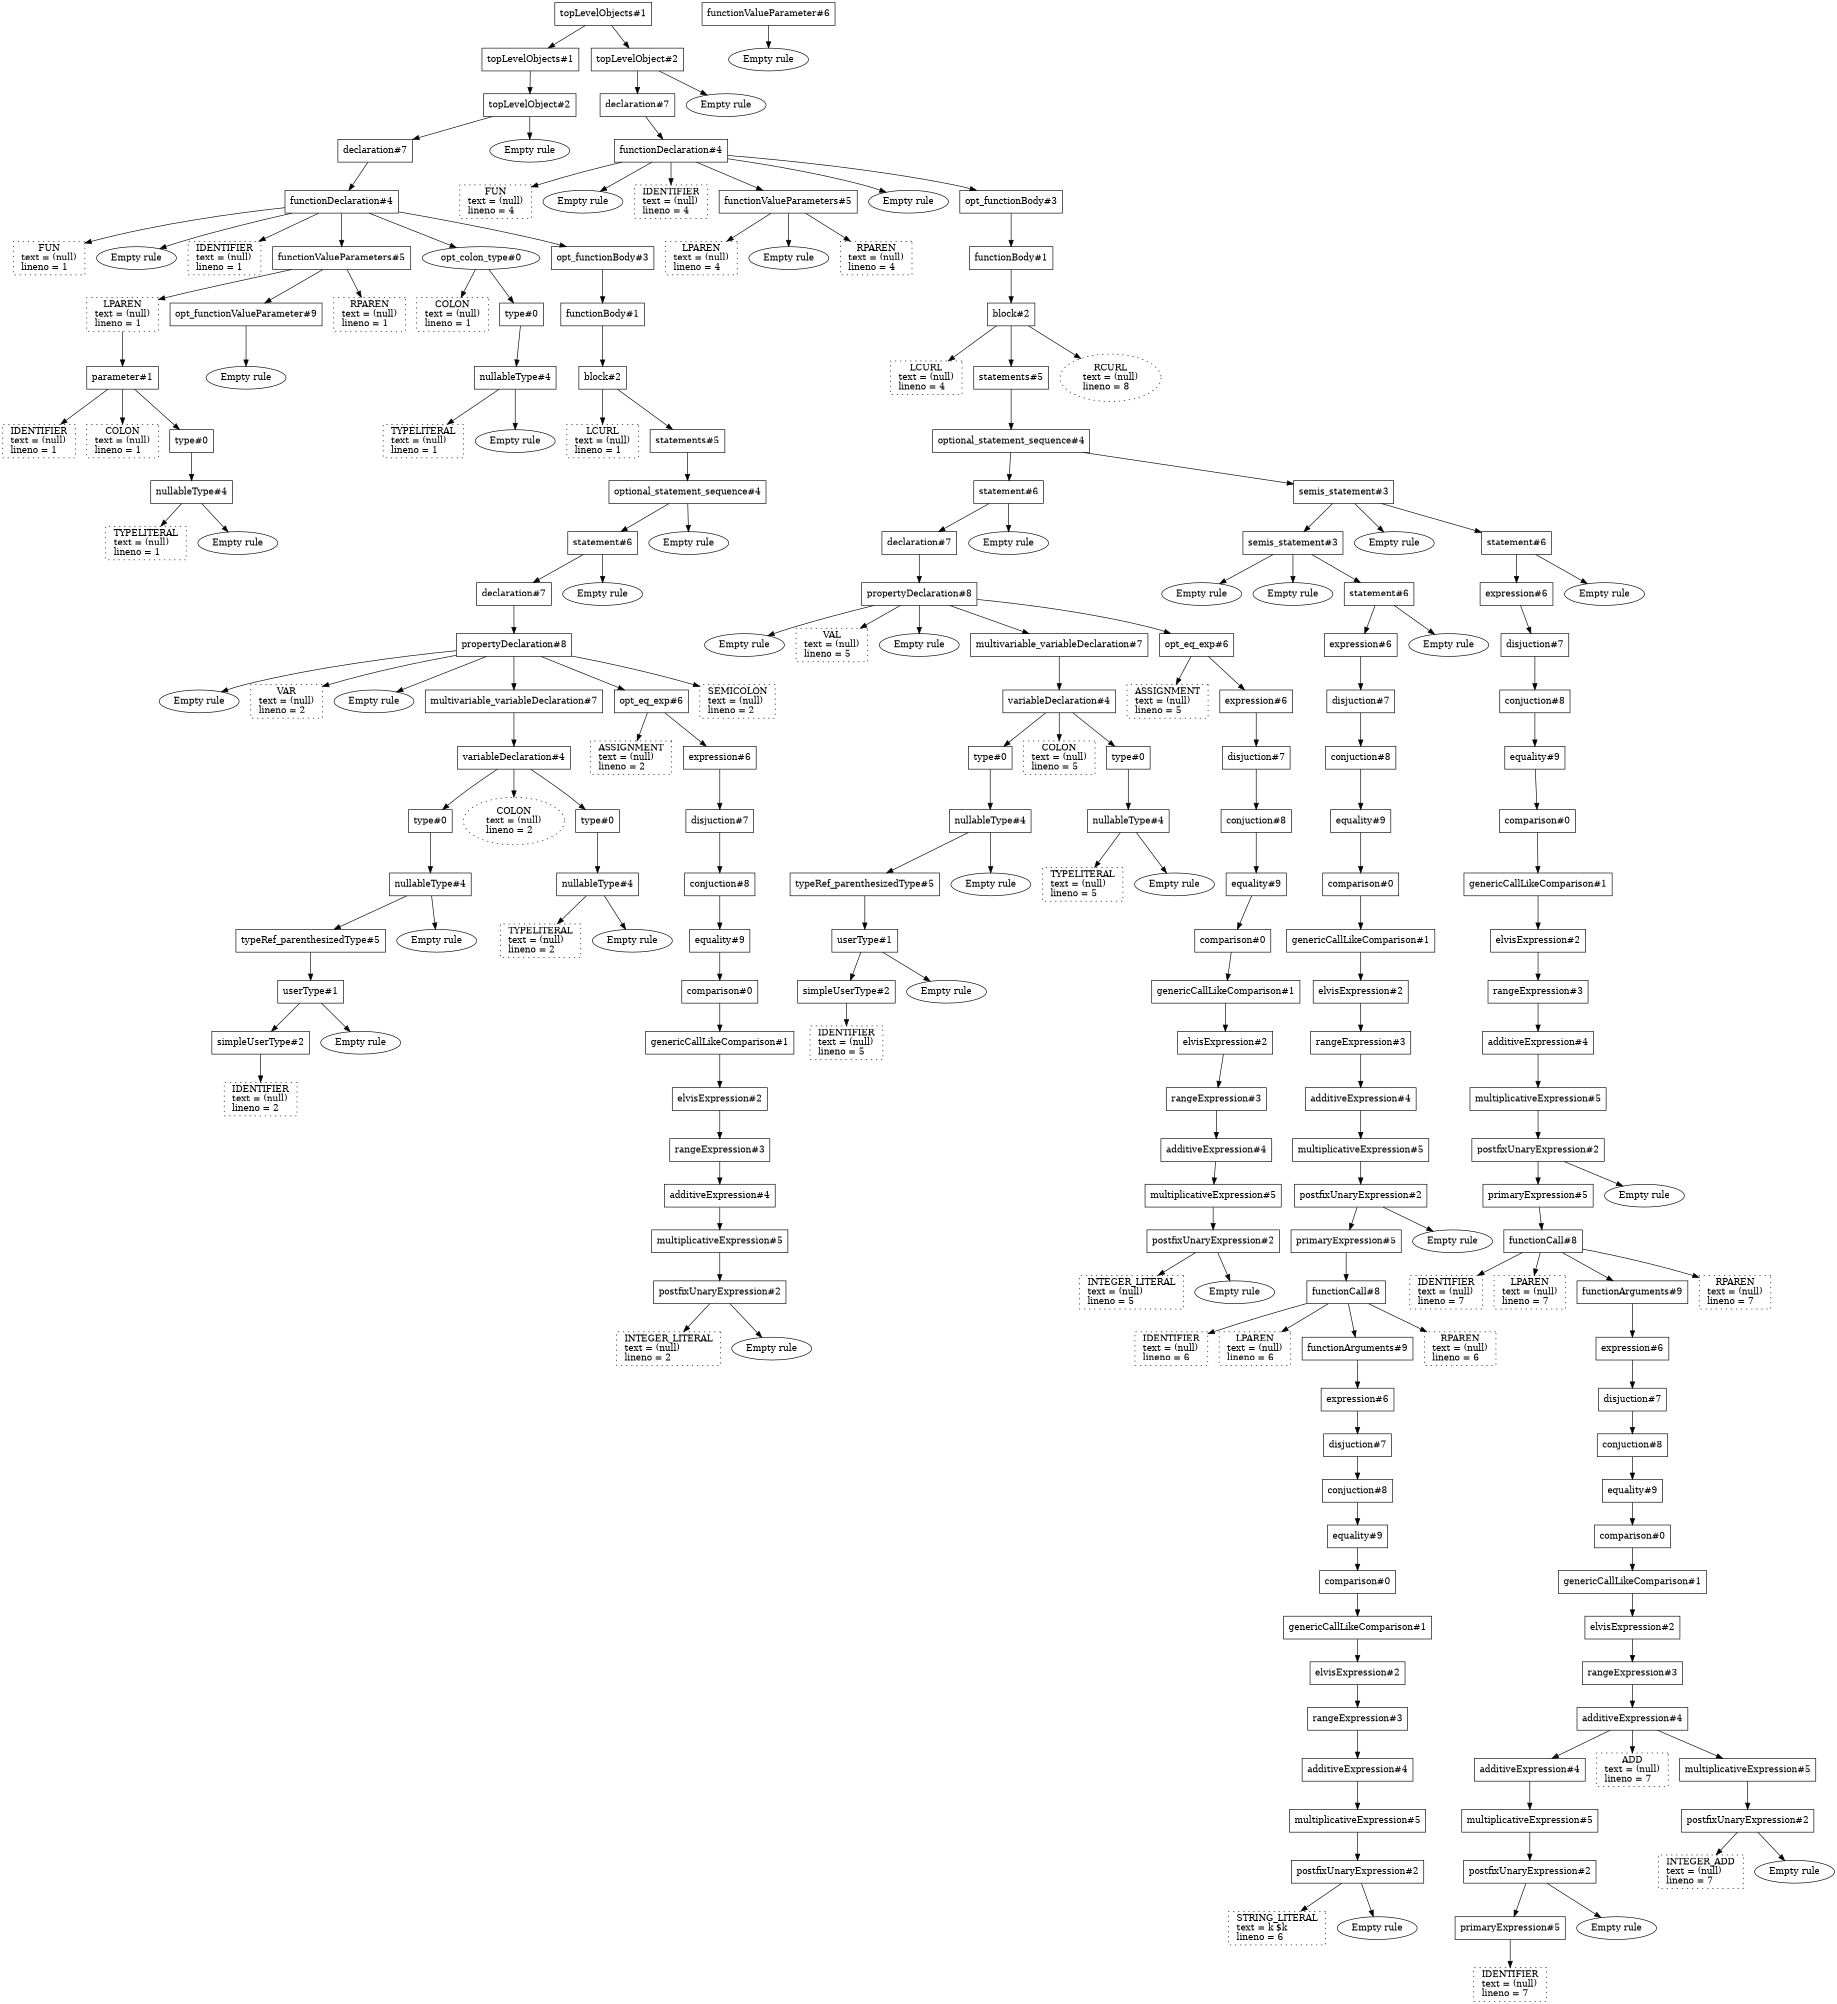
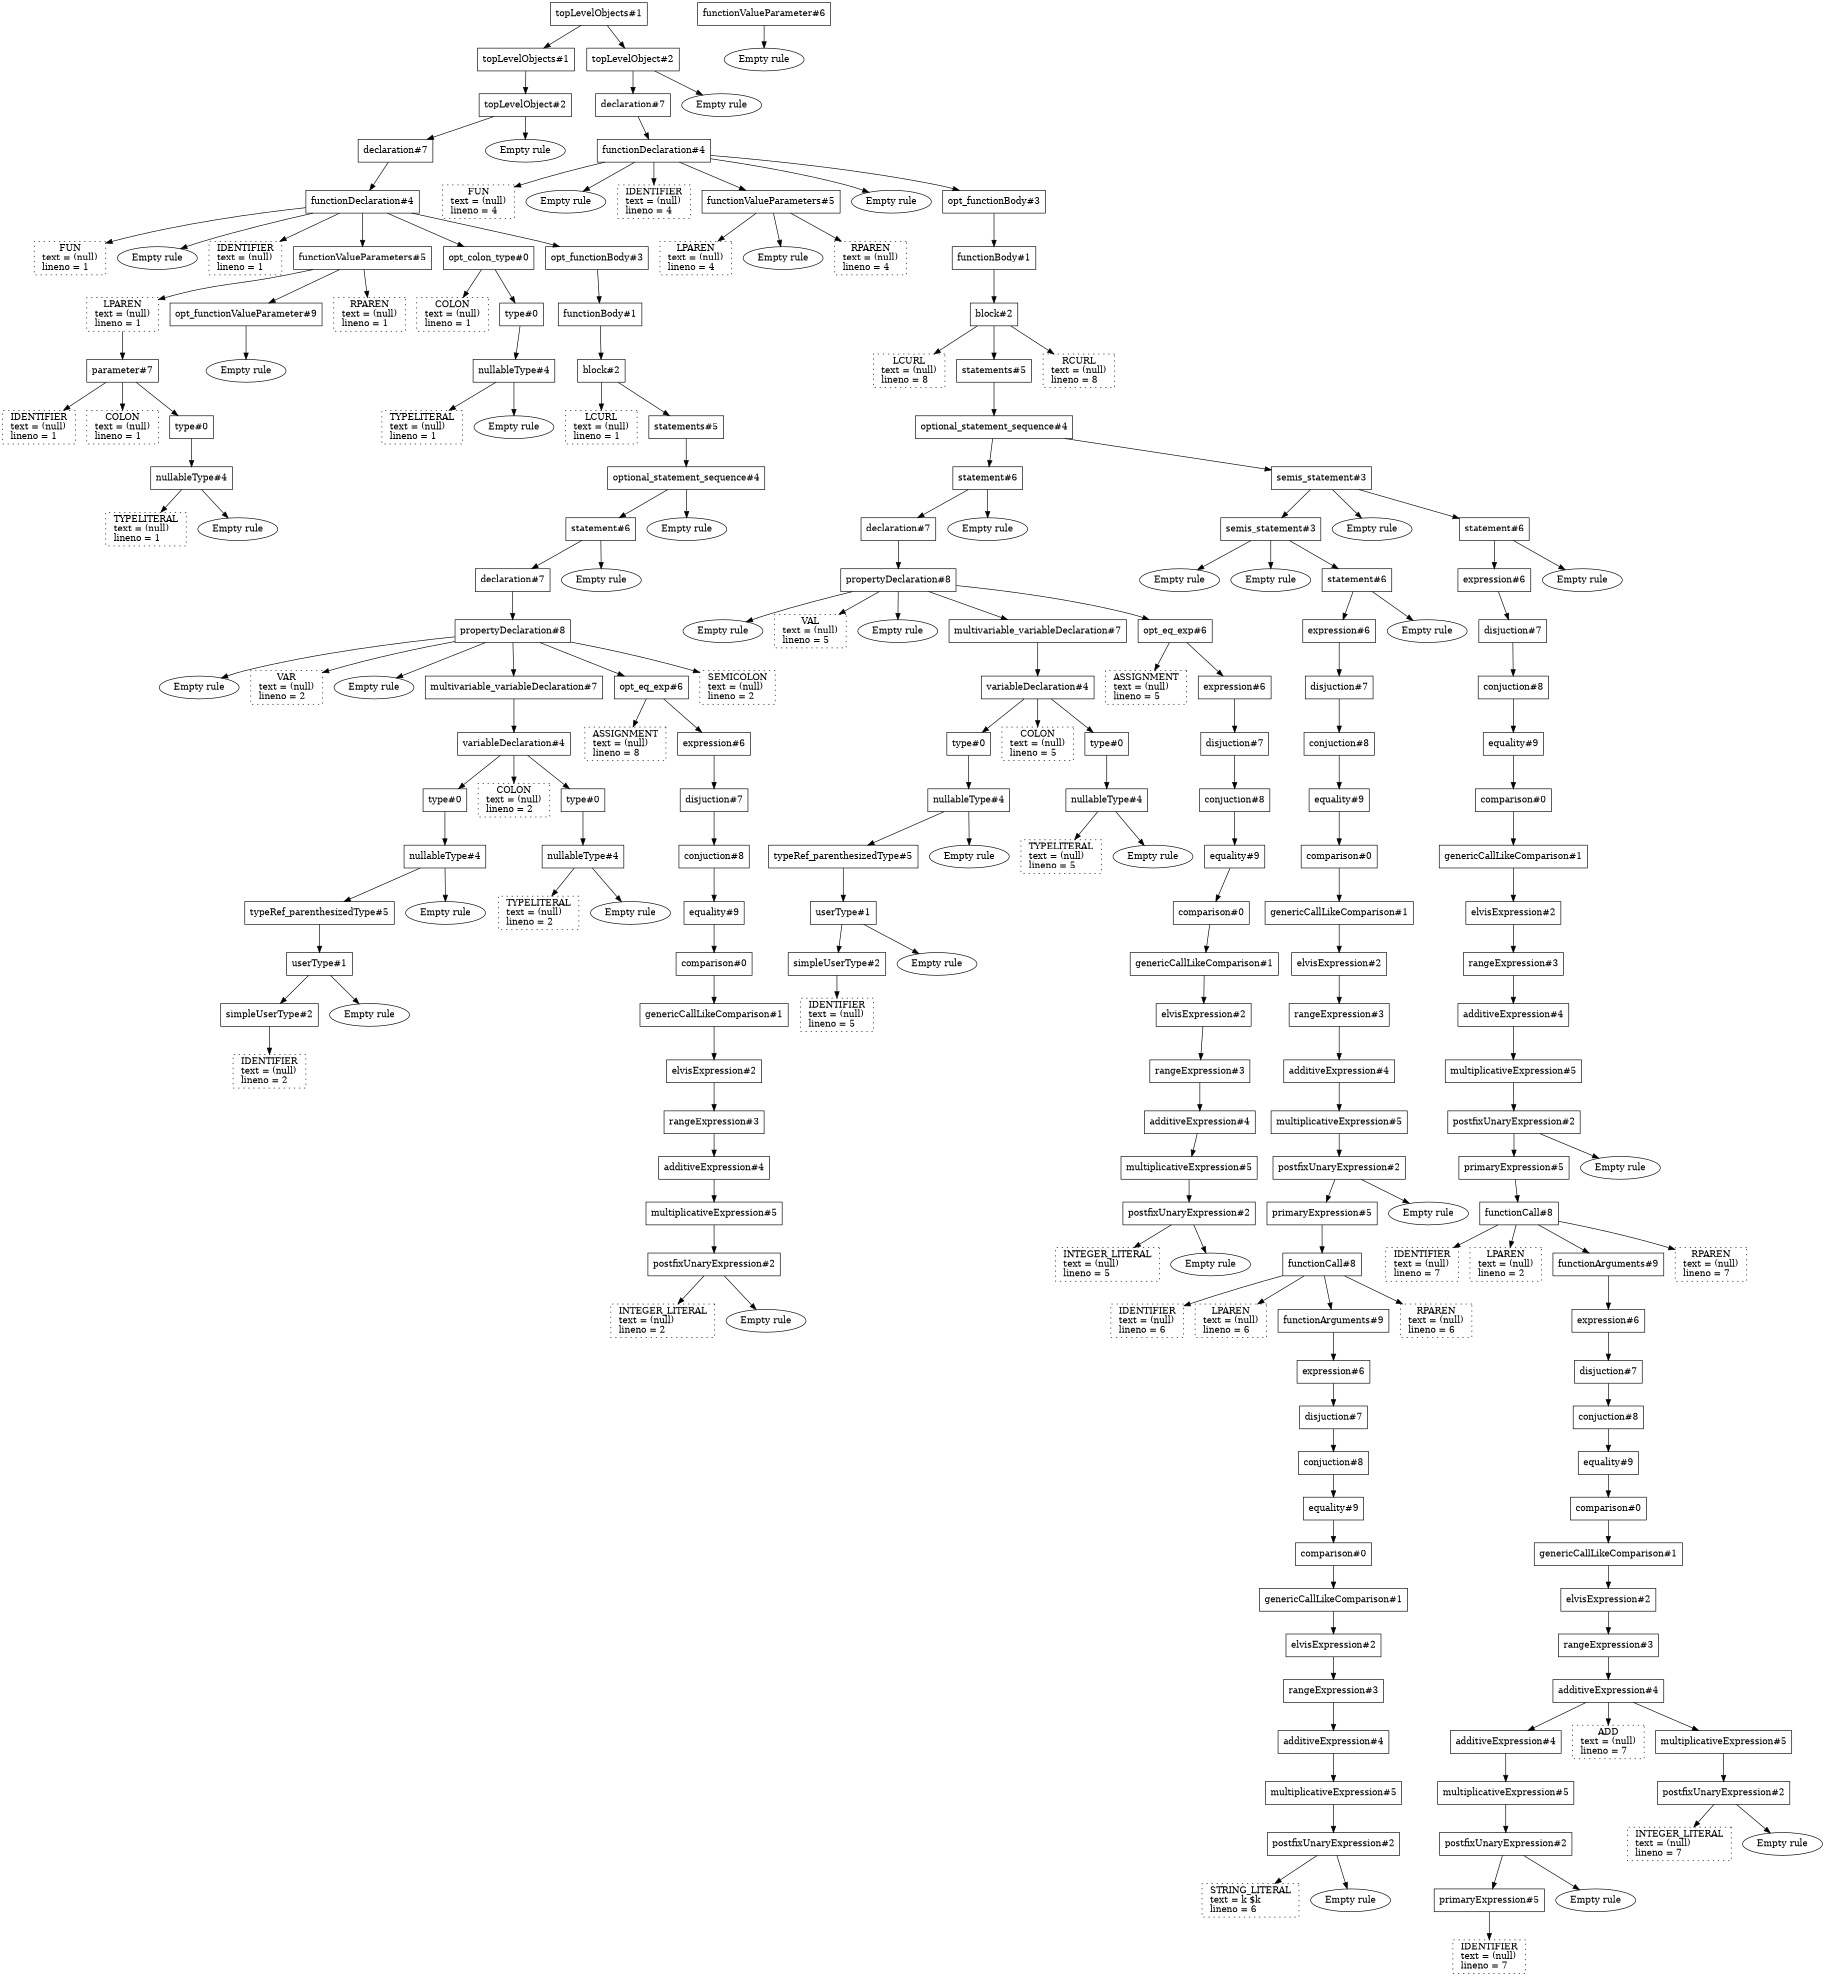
node "opt_colon_type#0": shape ellipse -> box
node "parameter#1": label "parameter#1" -> "parameter#7"
node "LCURL text = (null) lineno = 4": label "LCURL text = (null) lineno = 4" -> "LCURL text = (null) lineno = 8"
node "RCURL text = (null) lineno = 8": shape ellipse -> box
node "ASSIGNMENT text = (null) lineno = 2": label "ASSIGNMENT text = (null) lineno = 2" -> "ASSIGNMENT text = (null) lineno = 8"
node "COLON text = (null) lineno = 2": shape ellipse -> box
node "LPAREN text = (null) lineno = 7": label "LPAREN text = (null) lineno = 7" -> "LPAREN text = (null) lineno = 2"
node "INTEGER_ADD text = (null) lineno = 7": label "INTEGER_ADD text = (null) lineno = 7" -> "INTEGER_LITERAL text = (null) lineno = 7"
